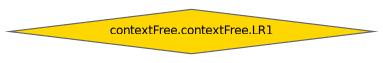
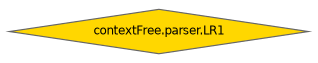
node "contextFree.contextFree.LR1": label "contextFree.contextFree.LR1" -> "contextFree.parser.LR1"
